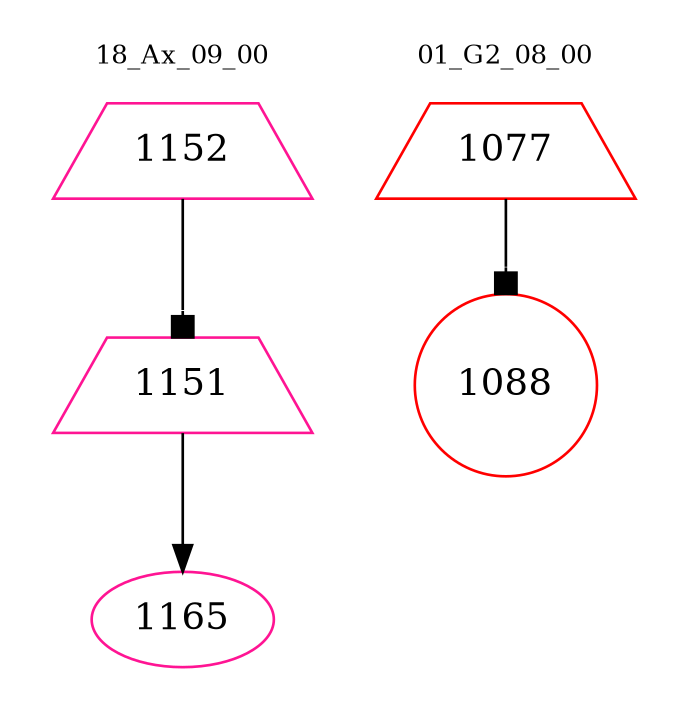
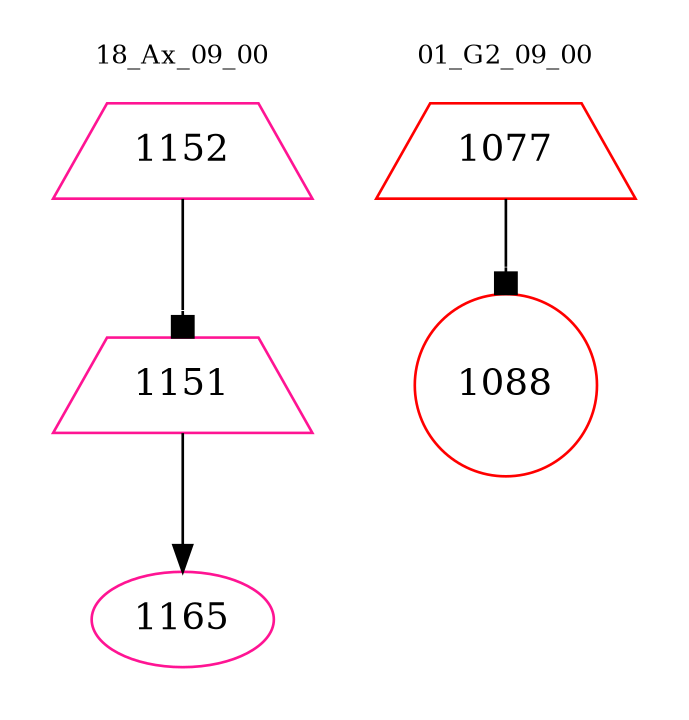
cluster "01_G2_08_00": label "01_G2_08_00" -> "01_G2_09_00"
